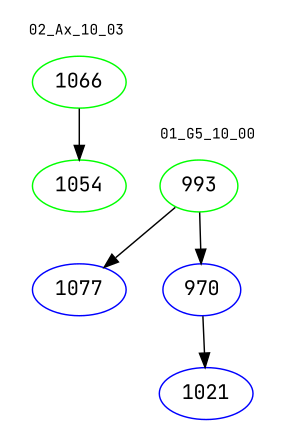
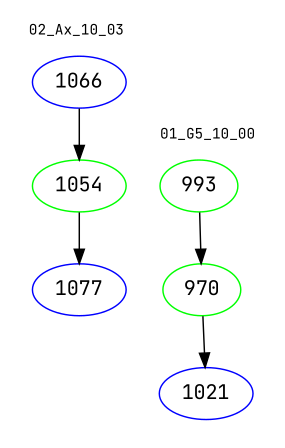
node "1066": color green -> blue
edge "993" -> "1077": now "1054" -> "1077"
node "970": color blue -> green
